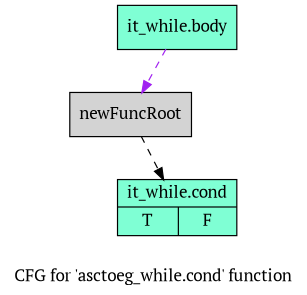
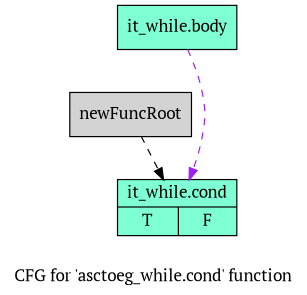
edge "it_while.body" -> "newFuncRoot": now "it_while.body" -> "it_while.cond"
